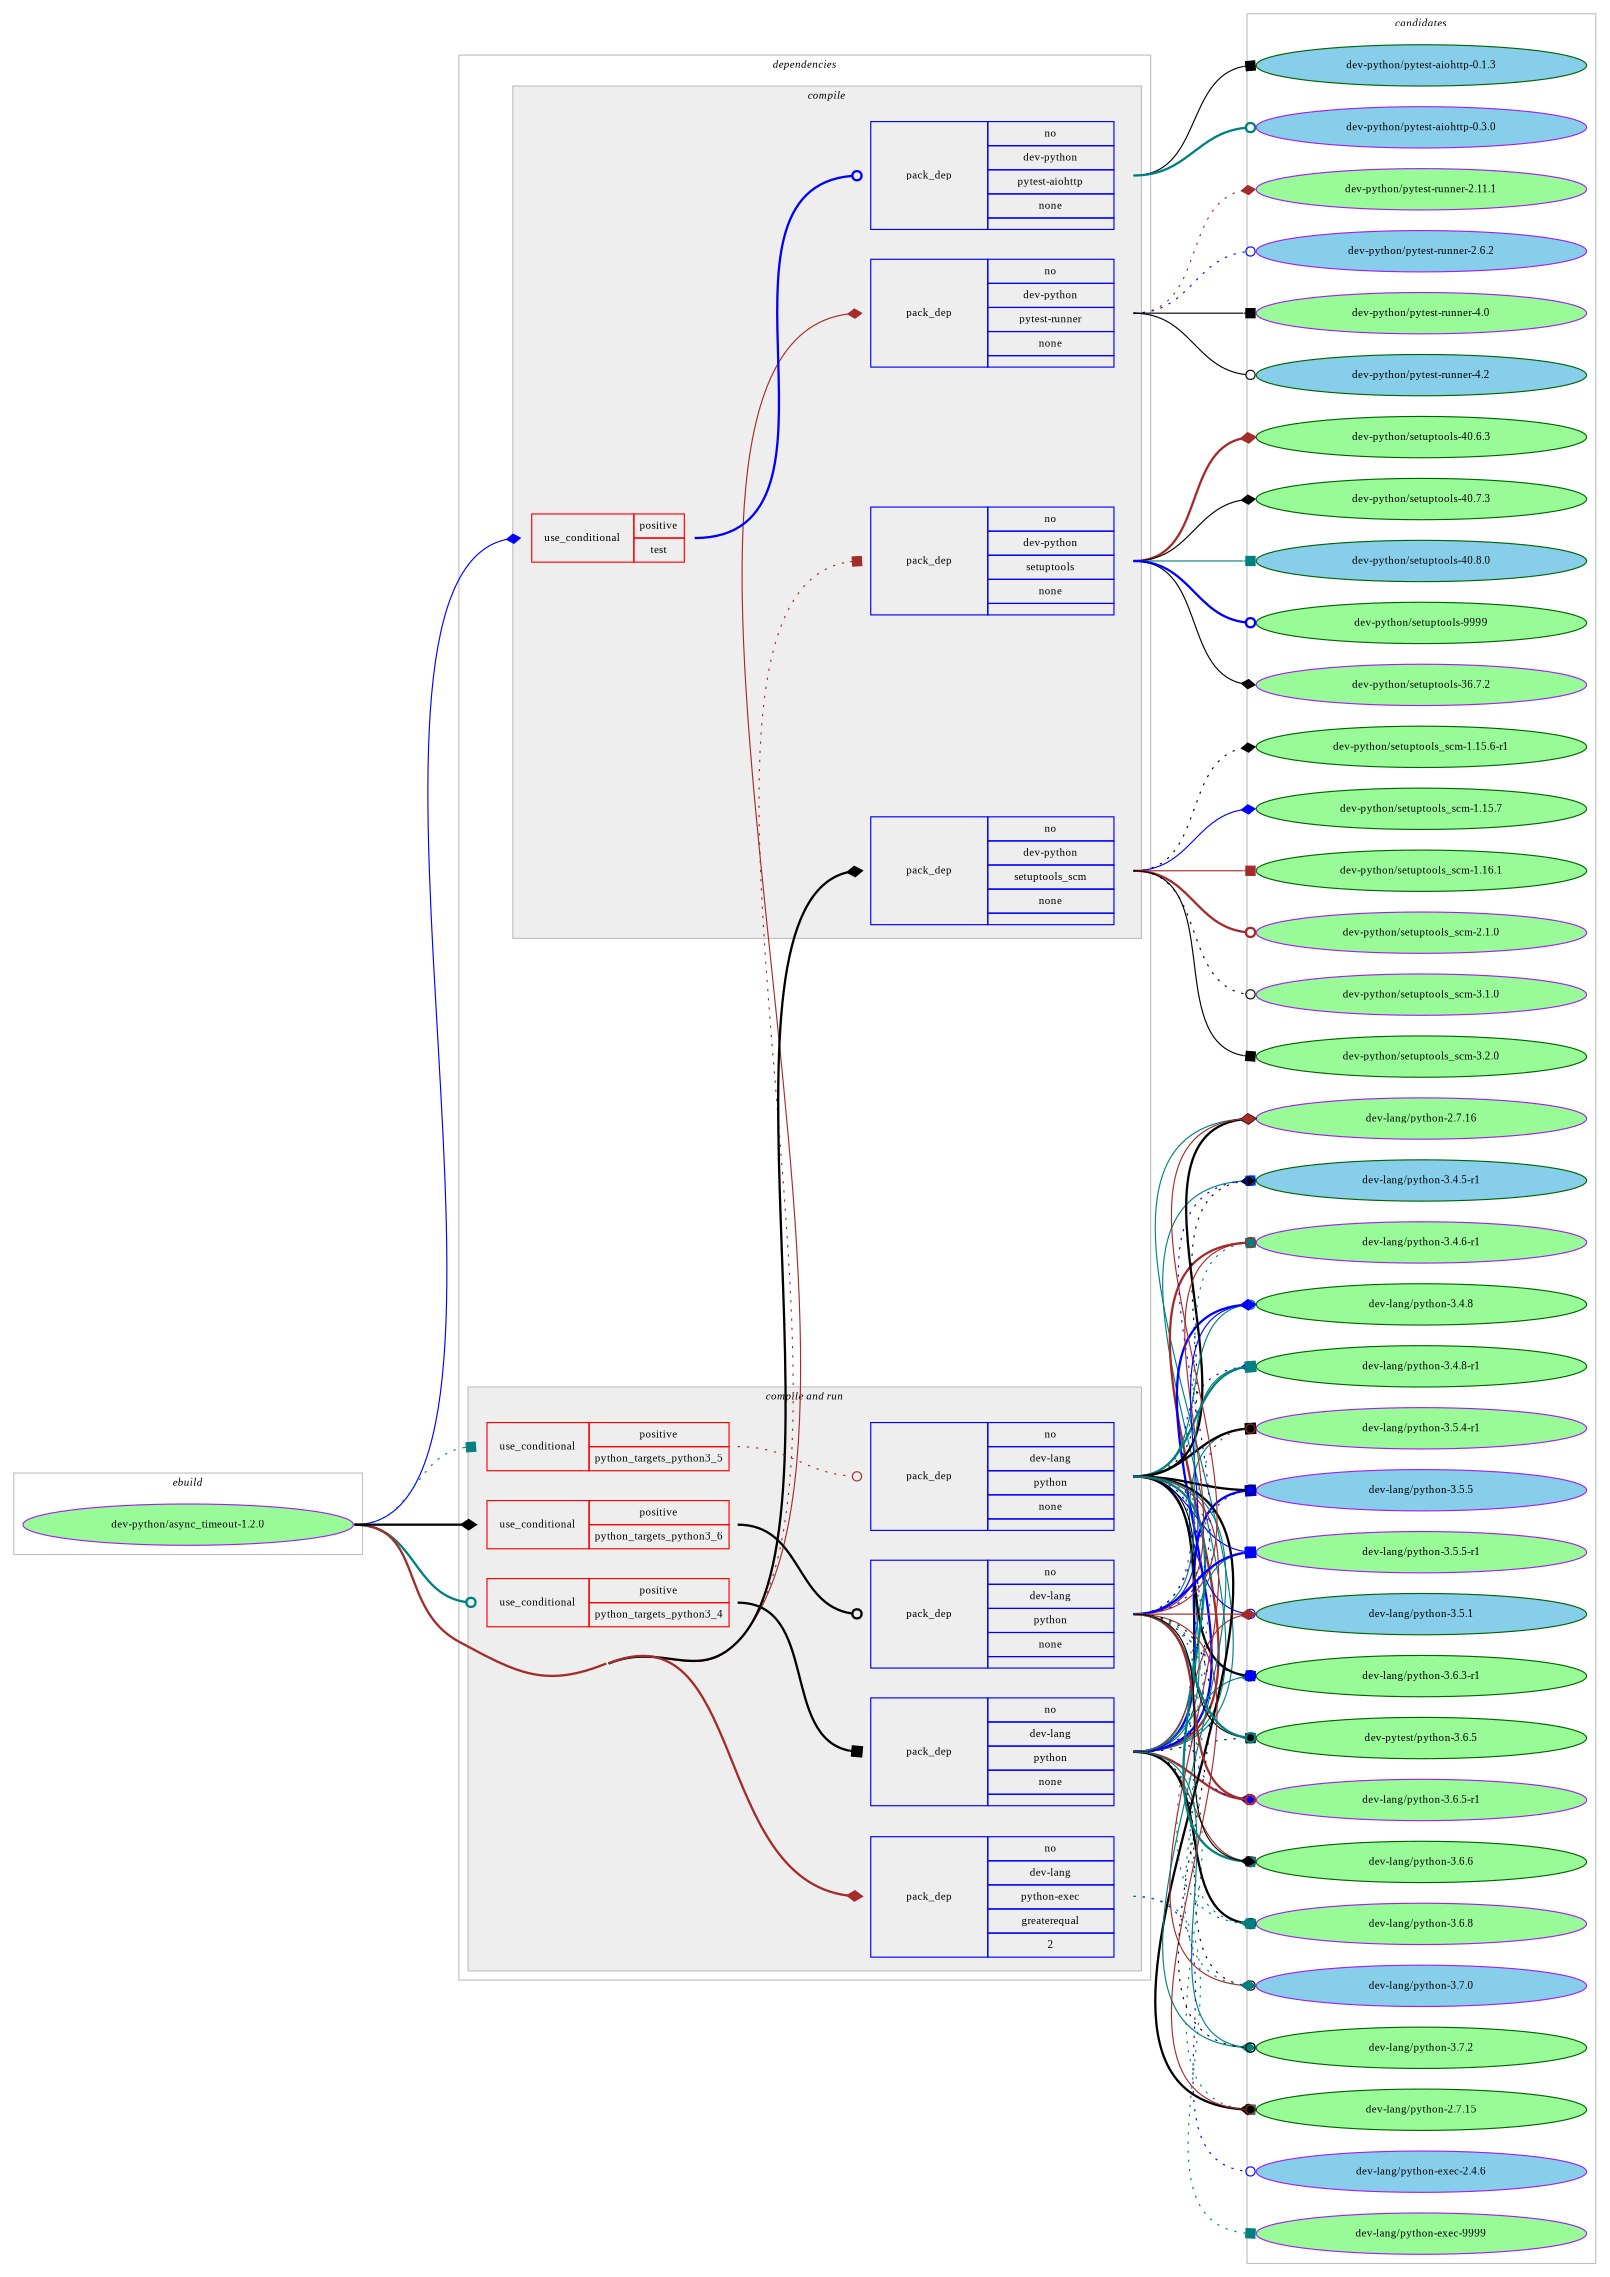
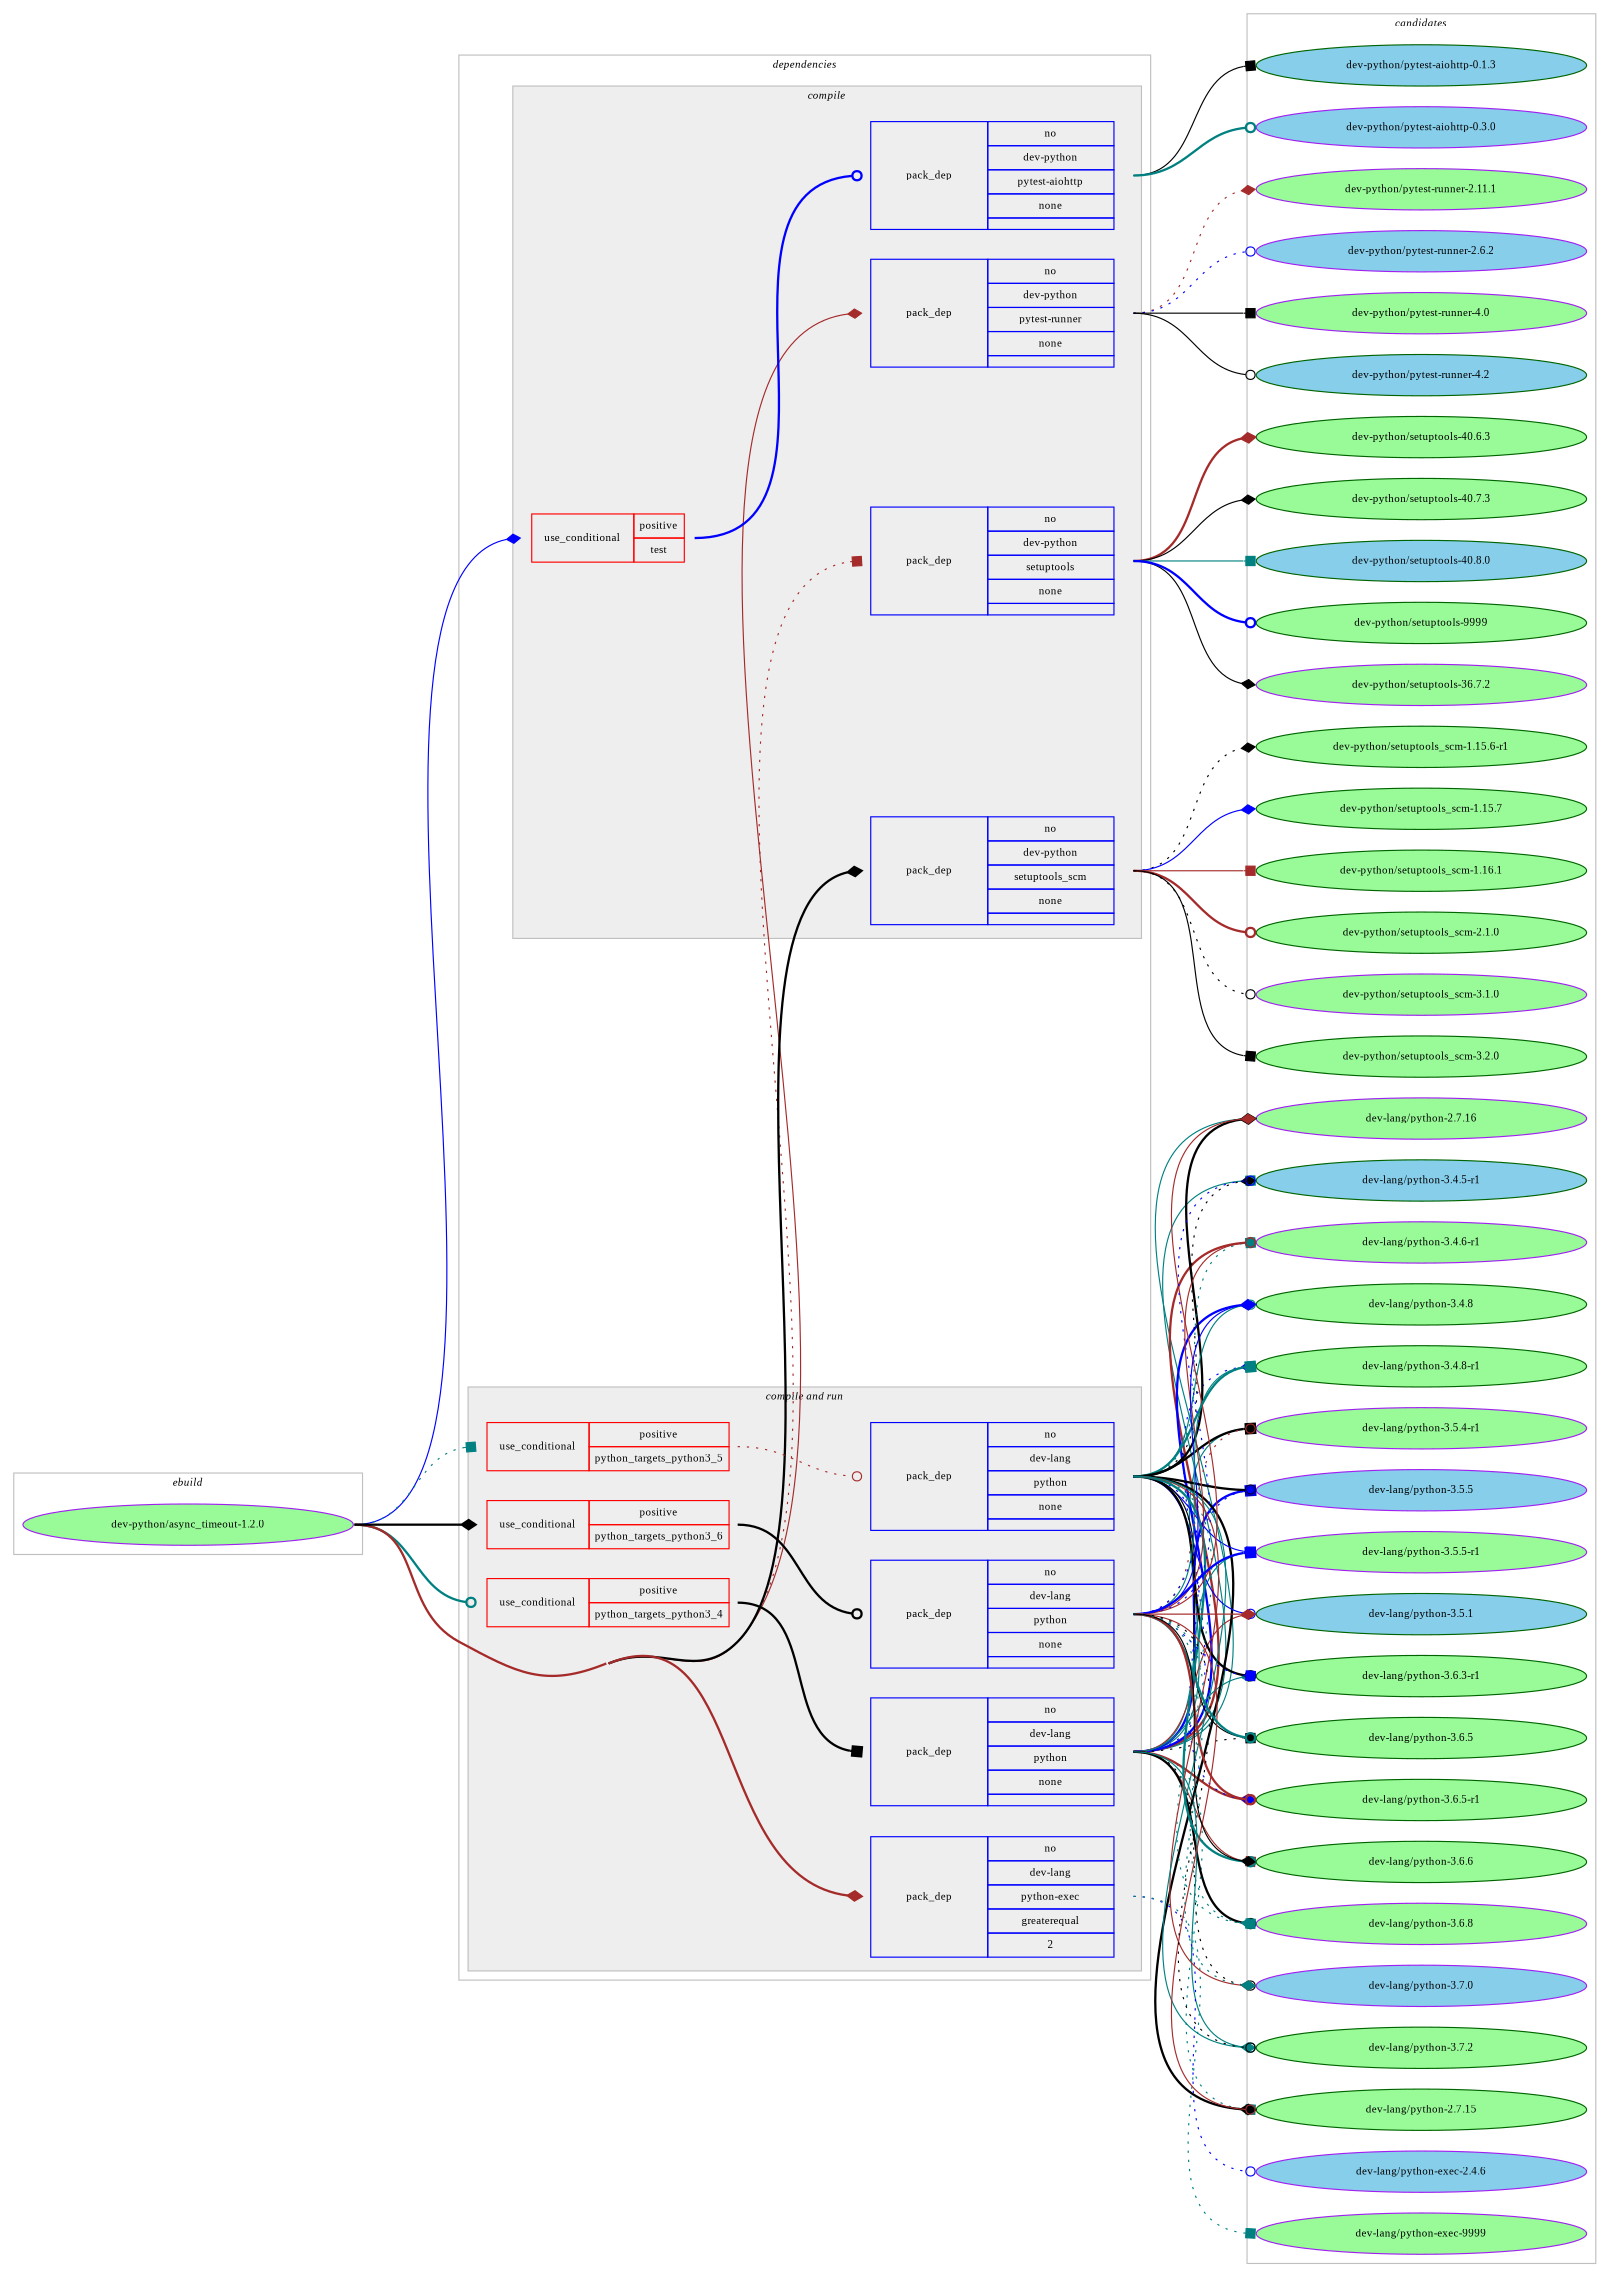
node "dev-python/setuptools_scm-2.1.0": color purple -> darkgreen
node "dev-pytest/python-3.6.5": label "dev-pytest/python-3.6.5" -> "dev-lang/python-3.6.5"
node "dev-lang/python-3.6.5-r1": color purple -> darkgreen
